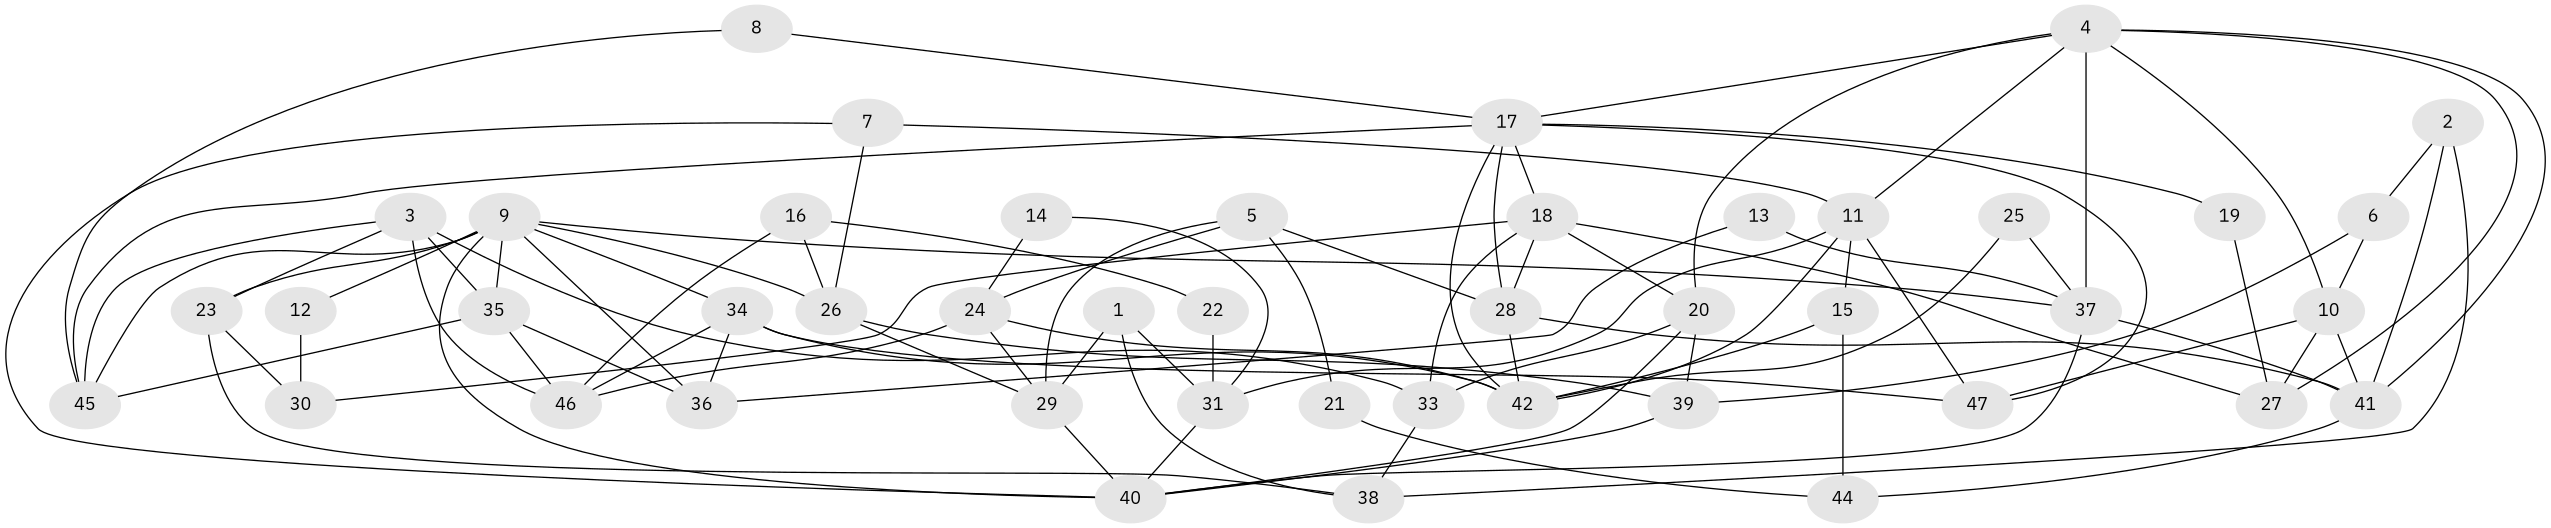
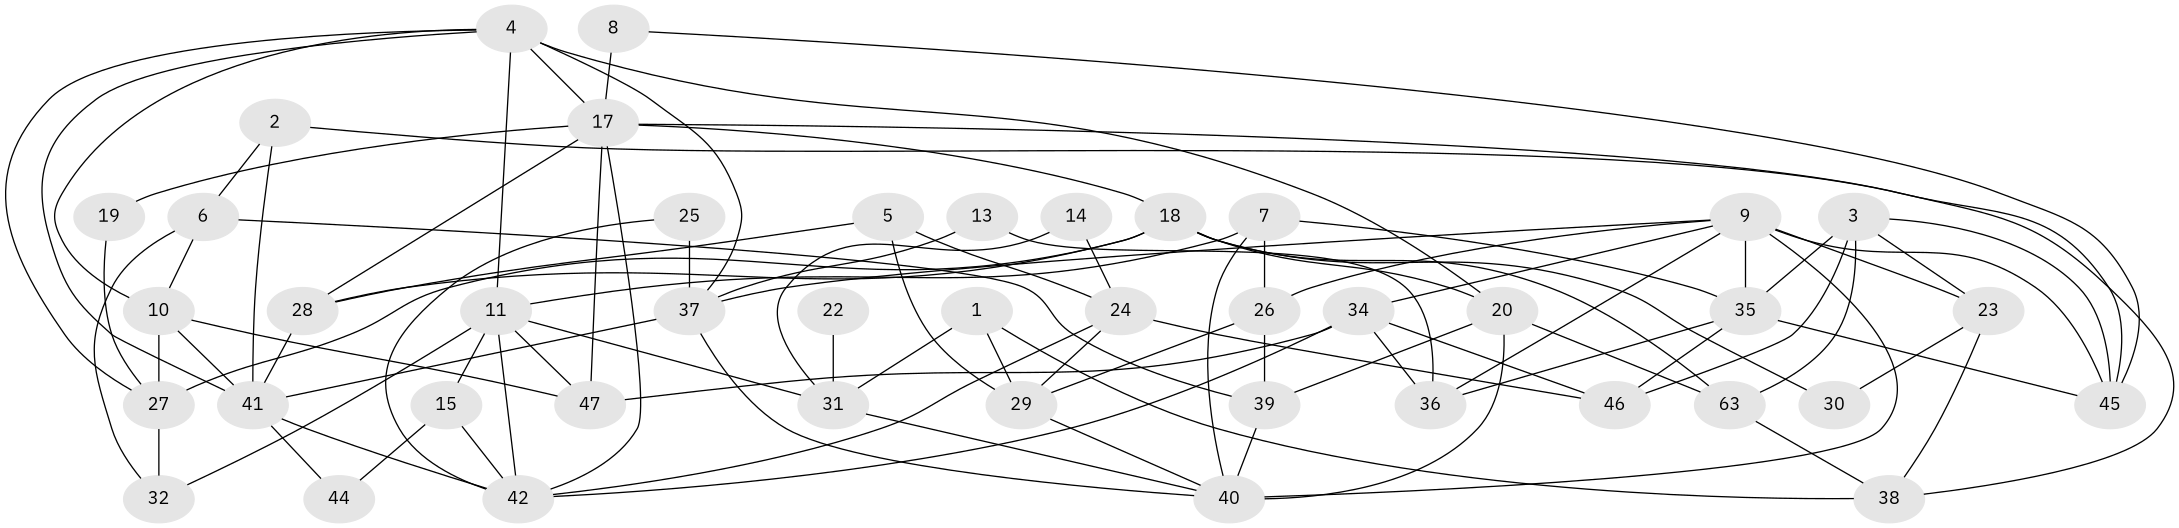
node "16": removed
edge "7" -- "35": added
node "12": removed
edge "28" -- "42": now "41" -- "42"
node "21": removed
node "33": label "33" -> "63"
node "32": added
